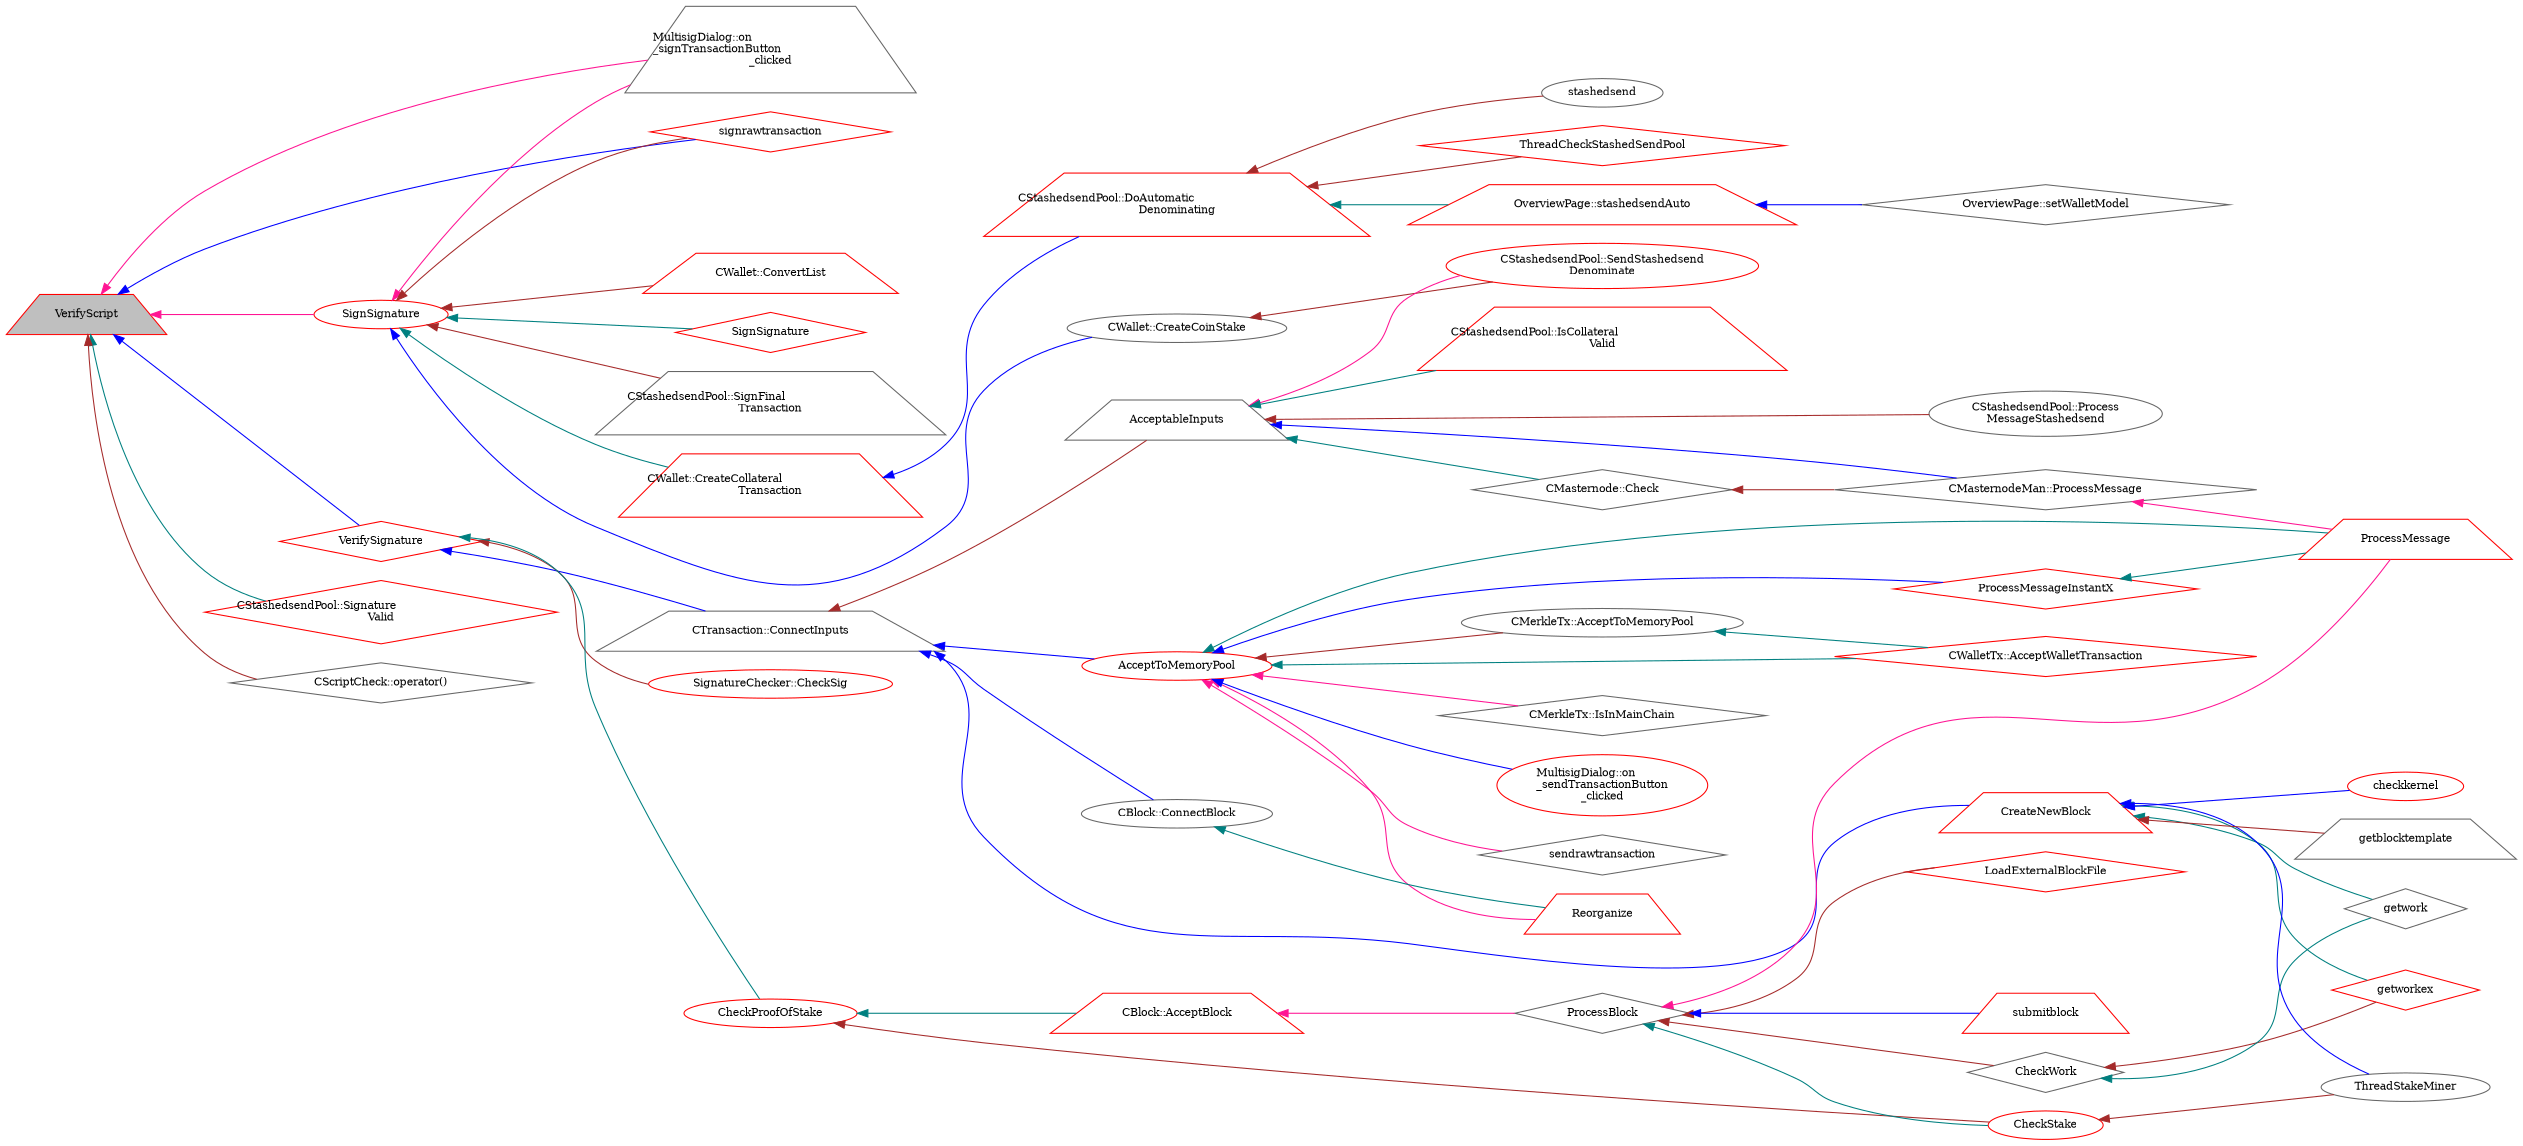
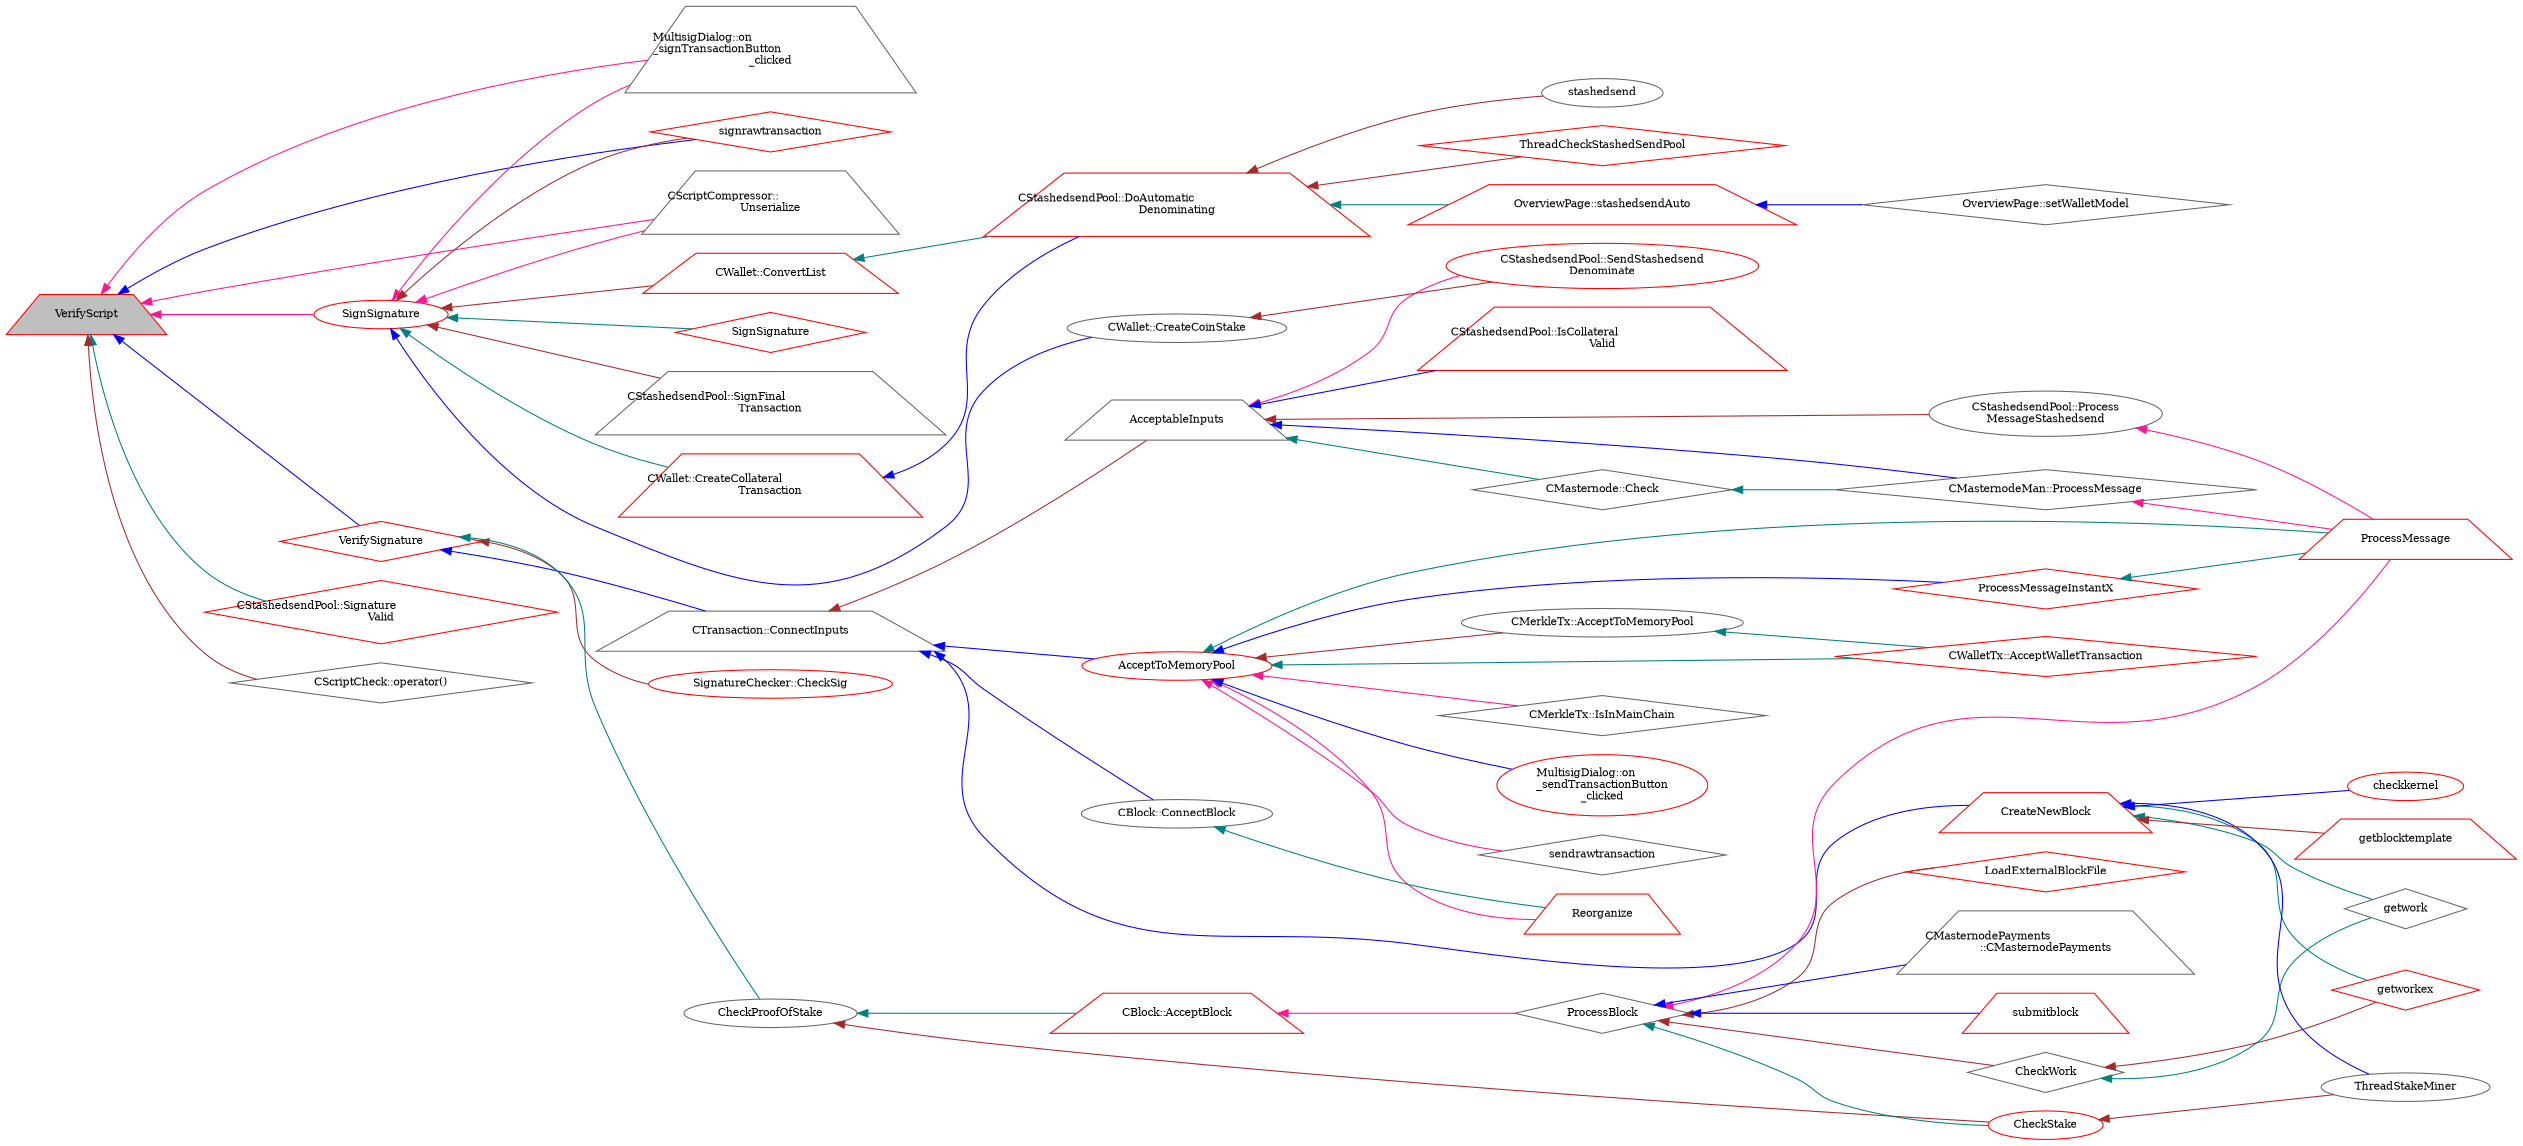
node "CScriptCompressor:: Unserialize": added
edge "CStashedsendPool::DoAutomatic Denominating" -> "CWallet::ConvertList": added
edge "CStashedsendPool::IsCollateral Valid" -> "AcceptableInputs": color teal -> blue
edge "ProcessMessage" -> "CStashedsendPool::Process MessageStashedsend": added
edge "CMasternodeMan::ProcessMessage" -> "CMasternode::Check": color brown -> teal
node "getblocktemplate": color gray40 -> red
node "CMasternodePayments ::CMasternodePayments": added
node "CheckProofOfStake": color red -> gray40
